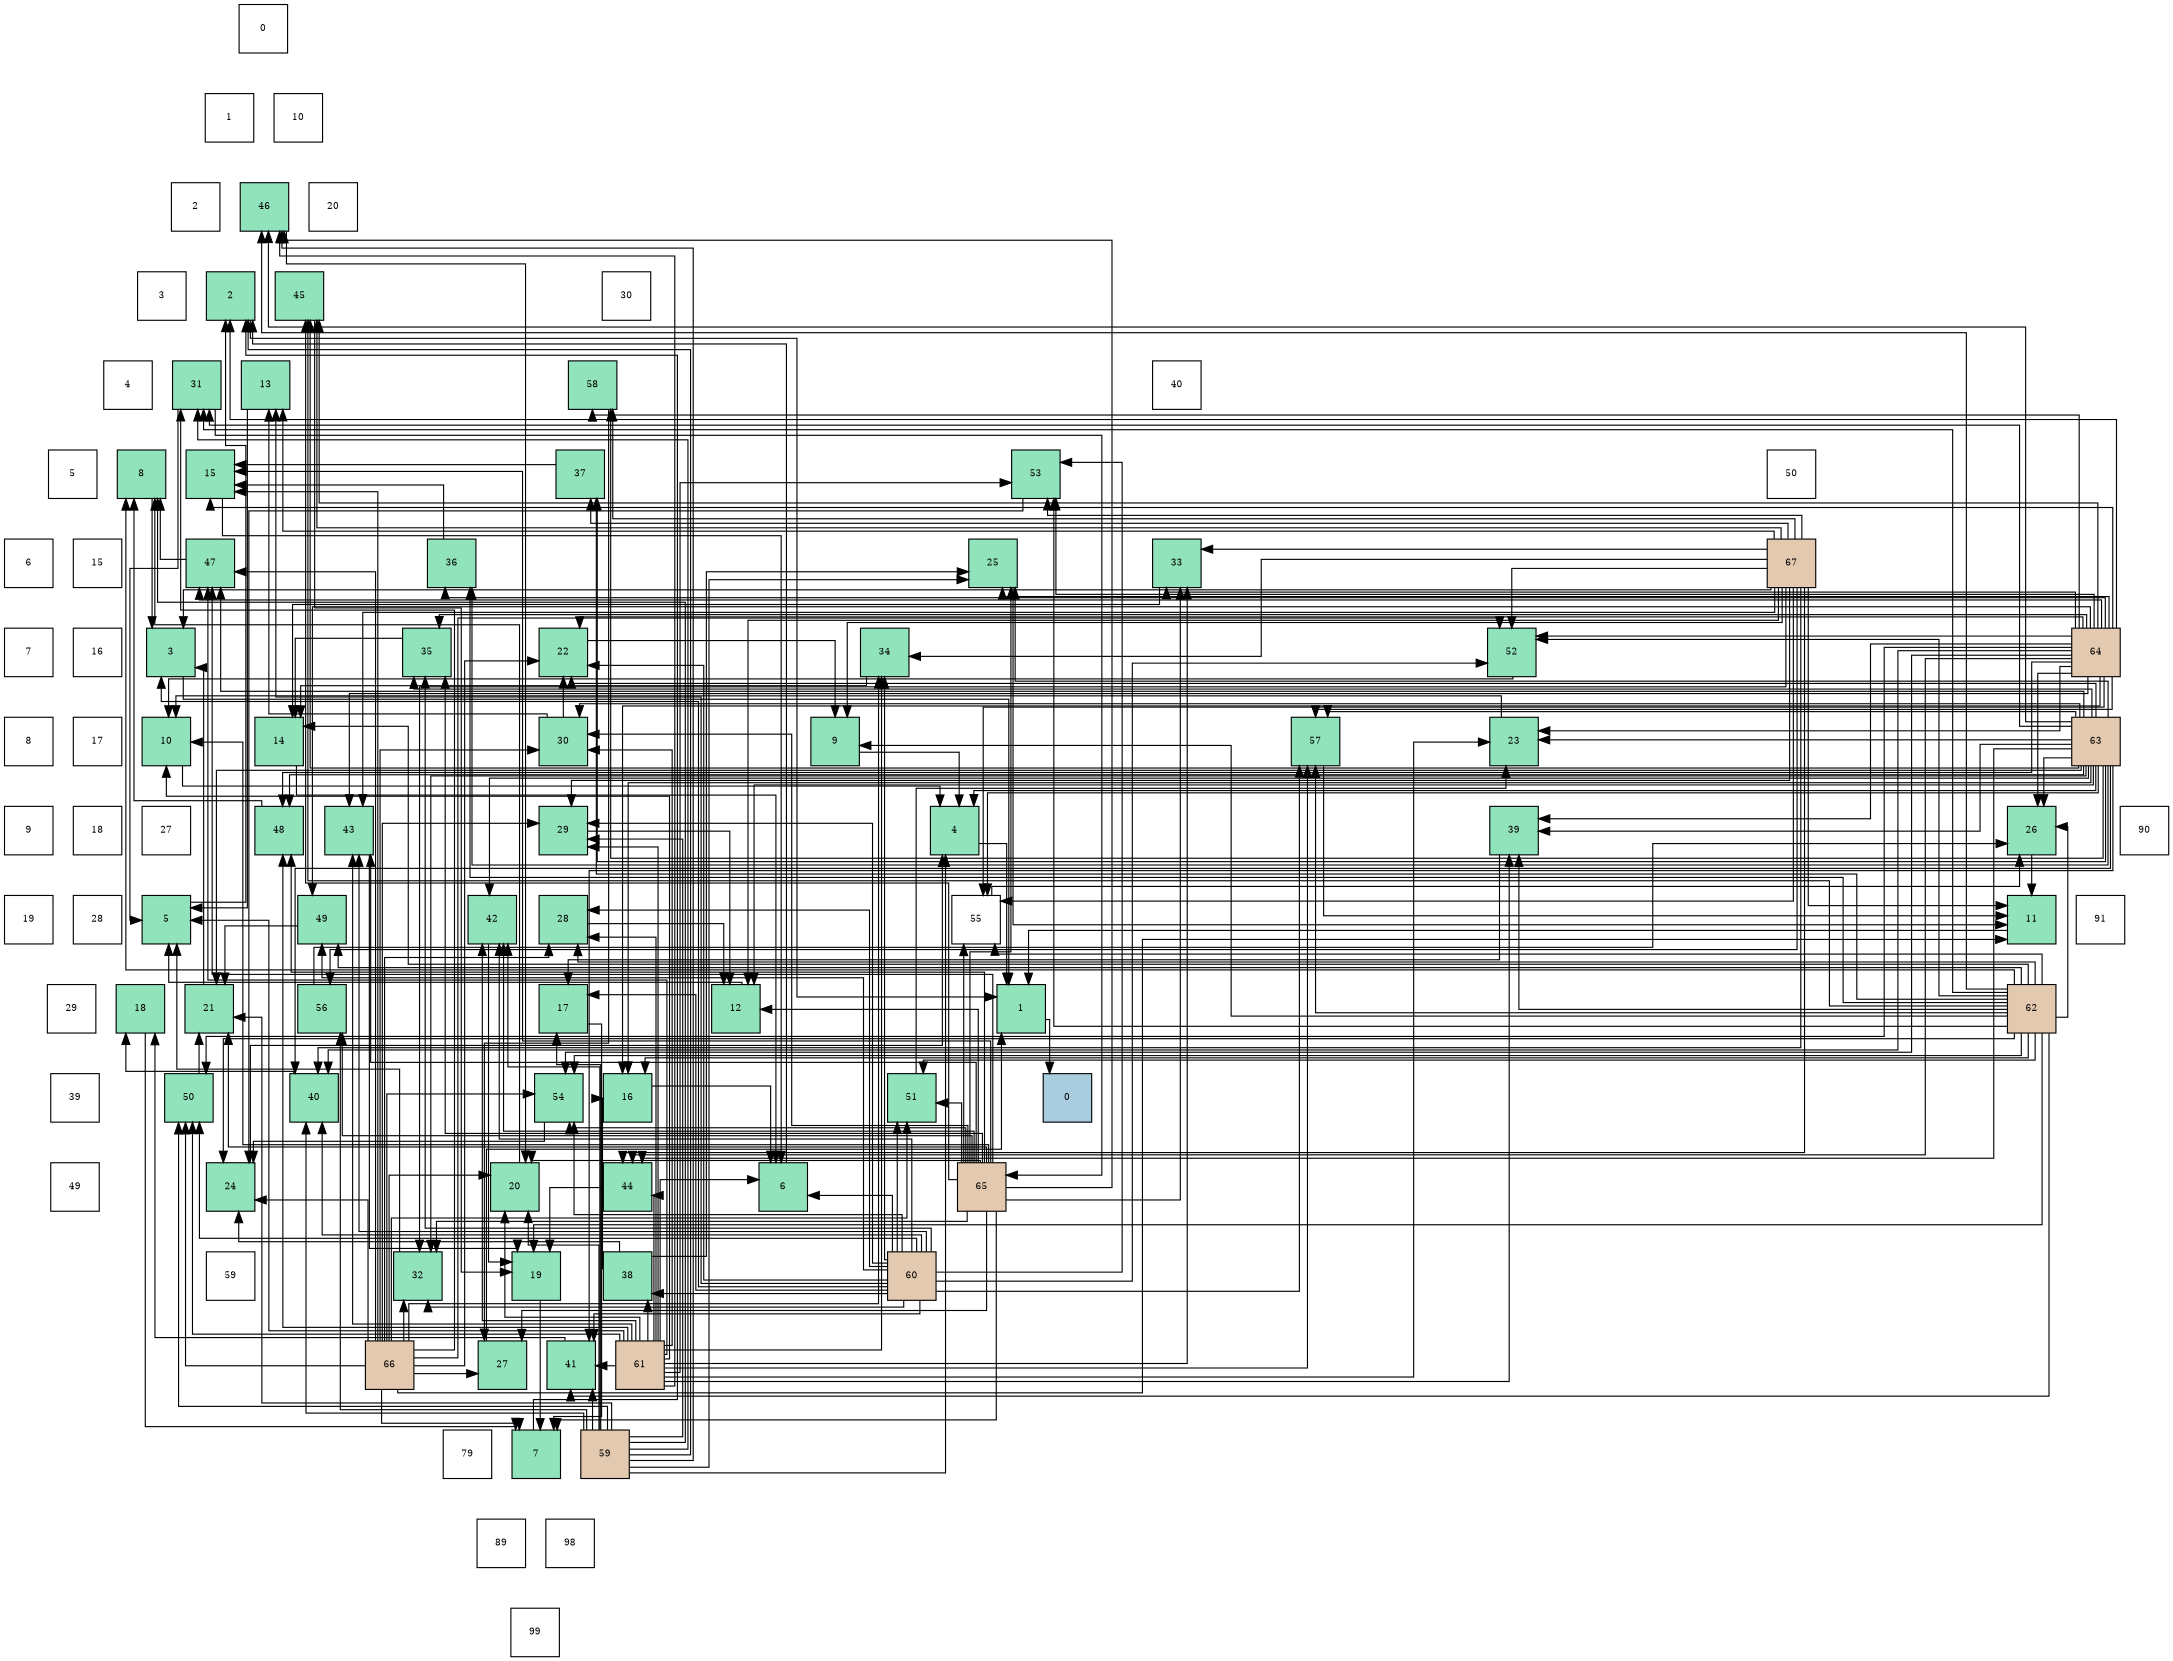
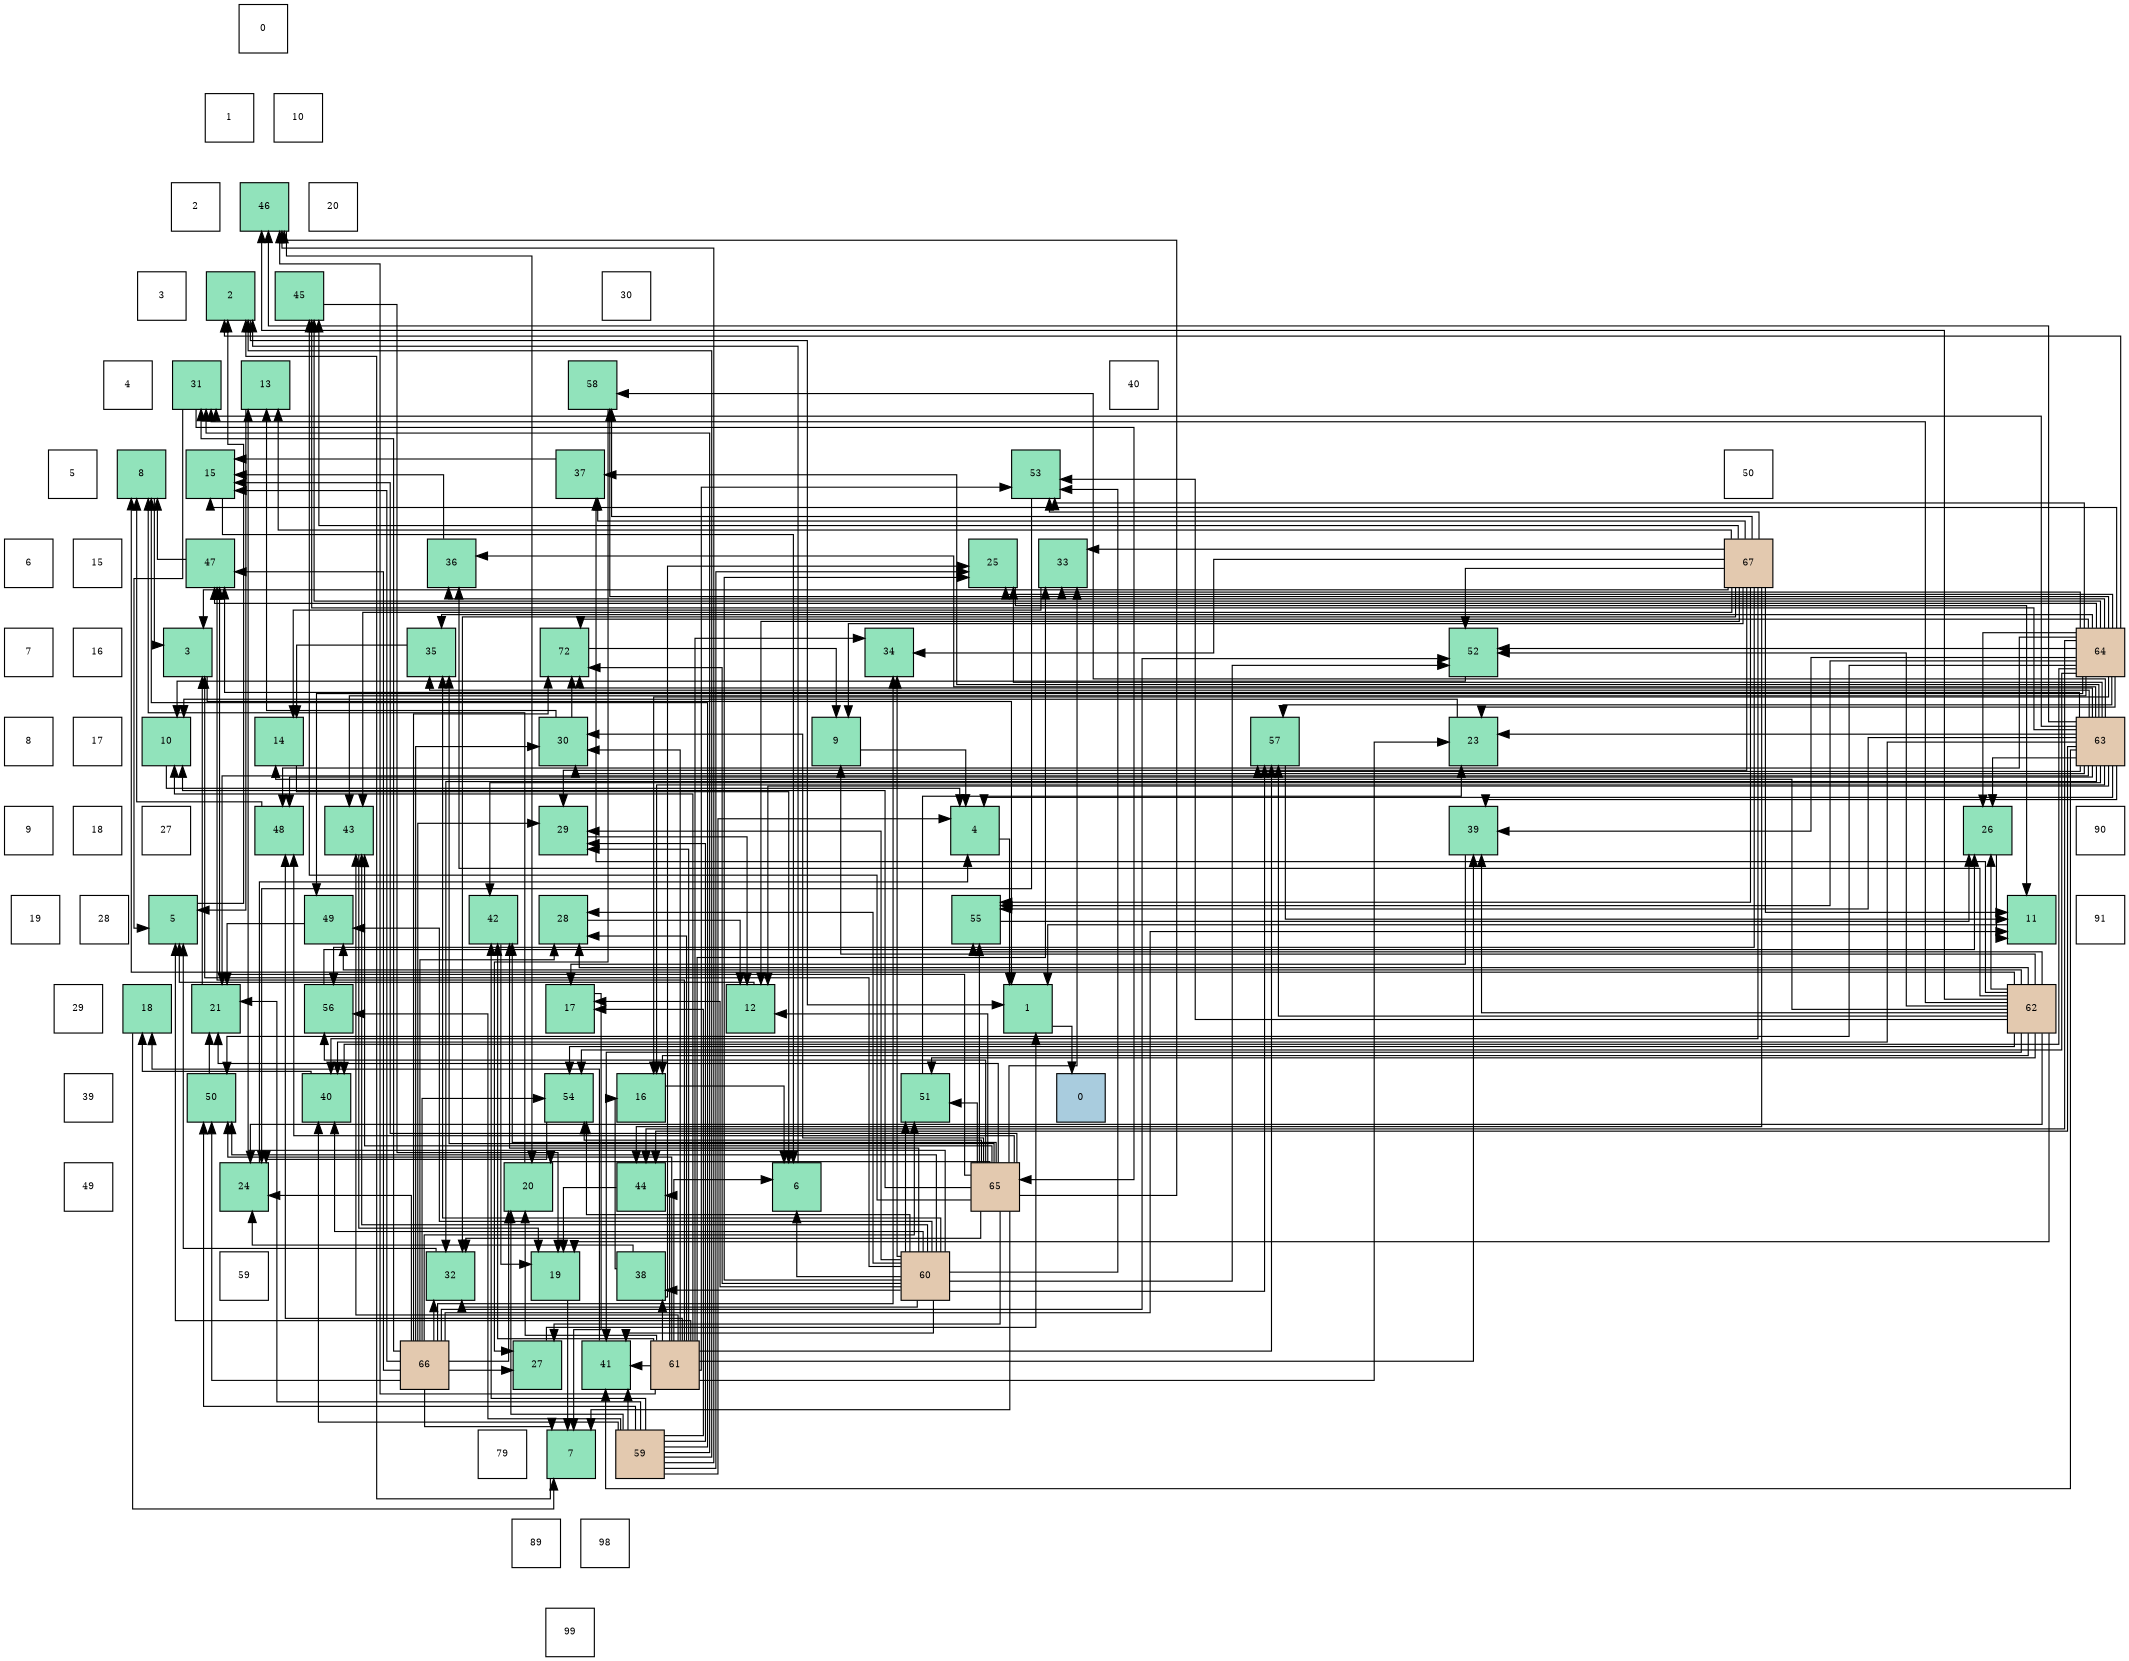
node "22": label "22" -> "72"
edge "34" -> "14": removed
edge "62" -> "45": removed
edge "65" -> "25": now "60" -> "25"
node "55": fillcolor #ffffff -> #91e3bb
